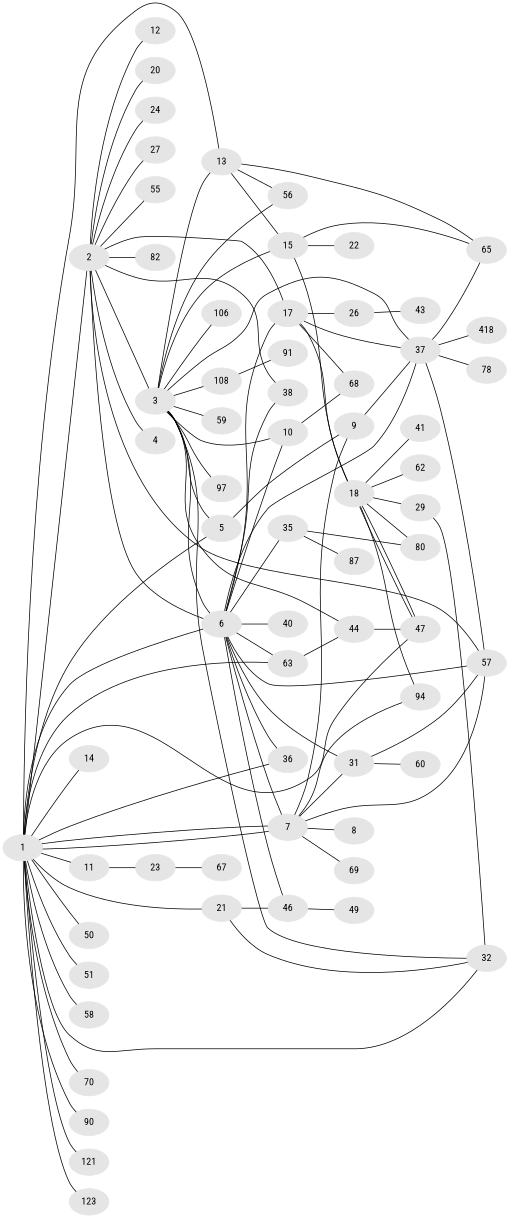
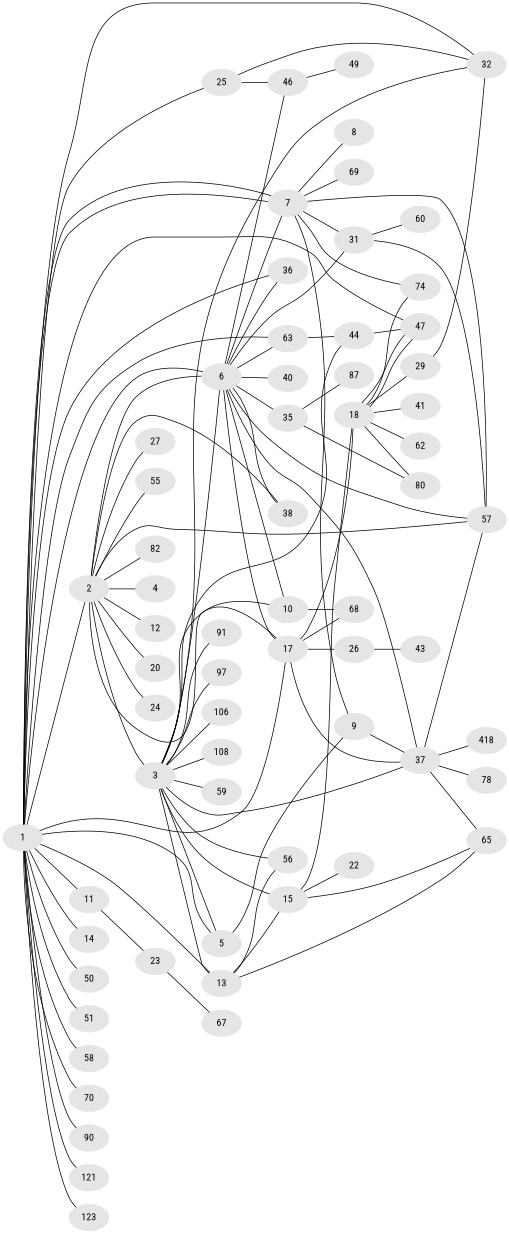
edge "91" -- "108": now "91" -- "3"
node "94": label "94" -> "74"
edge "17" -- "1": added
node "21": label "21" -> "25"
